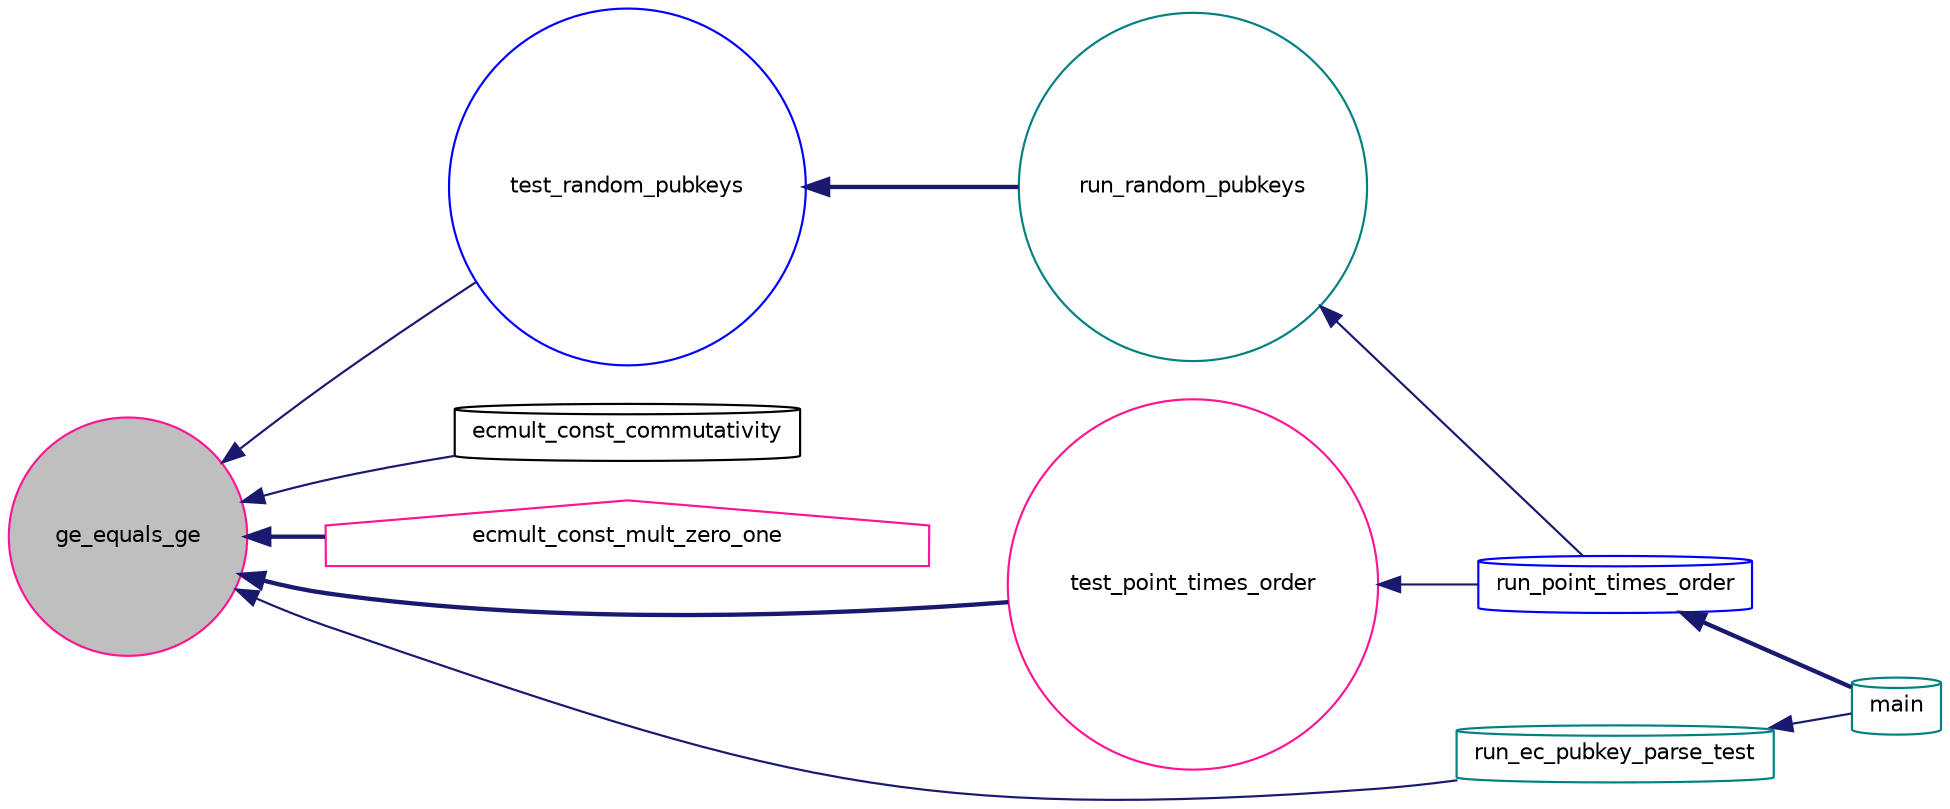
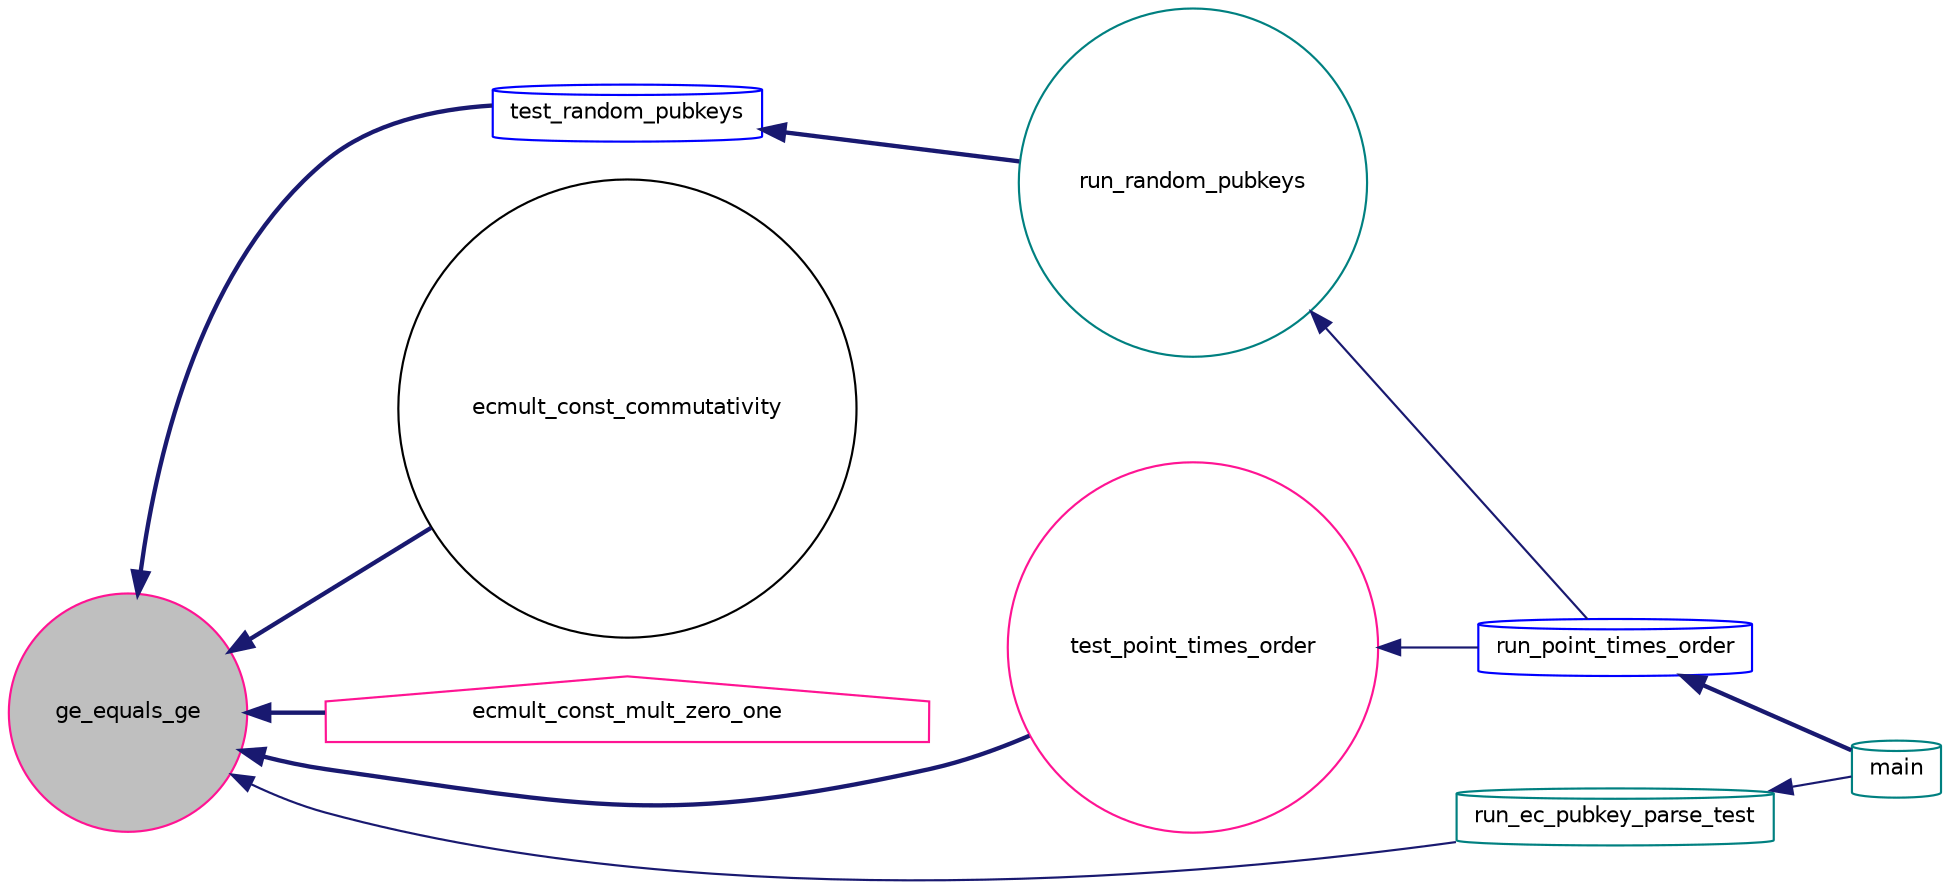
node "test_random_pubkeys": shape circle -> cylinder
edge "test_random_pubkeys" -> "ge_equals_ge": style solid -> bold
node "ecmult_const_commutativity": shape cylinder -> circle
edge "ecmult_const_commutativity" -> "ge_equals_ge": style solid -> bold
